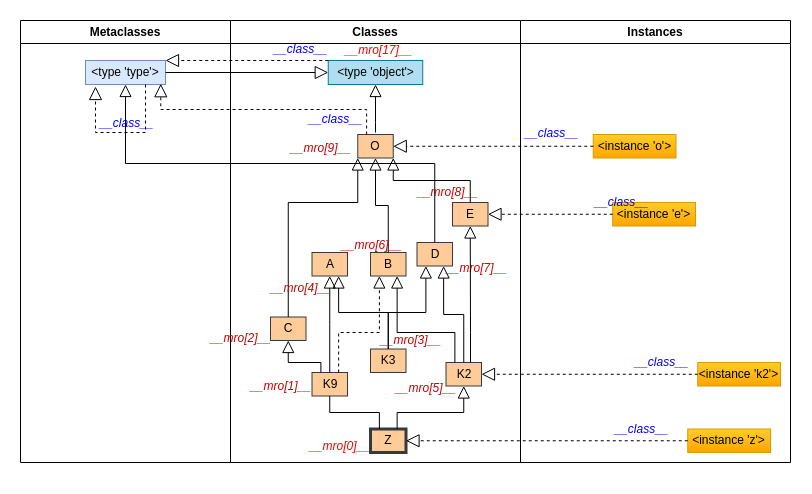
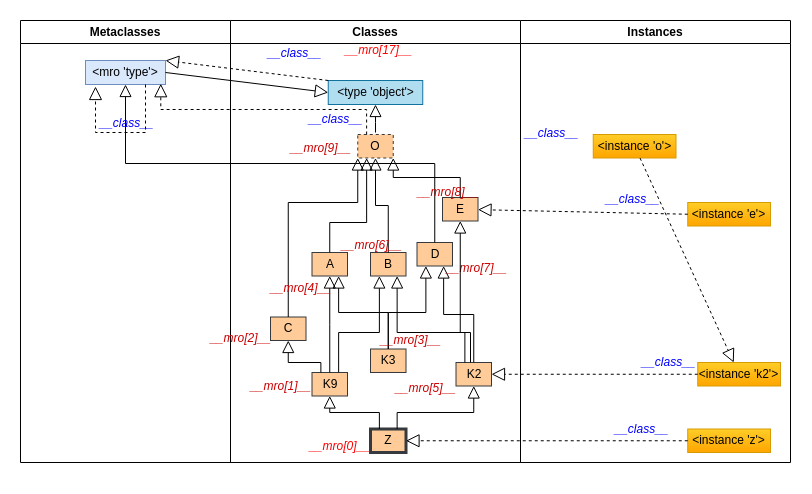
node "<type 'type'>": label "<type 'type'>" -> "<mro 'type'>"
node "<type 'object'>": moved (376, 73) -> (376, 93)
node "O": style solid -> dashed
edge "<instance 'o'>" -> "O": now "<instance 'o'>" -> "<instance 'k2'>"
node "E": moved (470, 214) -> (460, 209)
node "<instance 'e'>": moved (654, 214) -> (729, 214)
edge "A" -> "O": added
edge "K9" -> "B": style dashed -> solid
node "K2": moved (464, 374) -> (474, 374)
edge "K9" -- "Z": arrowhead none -> block
